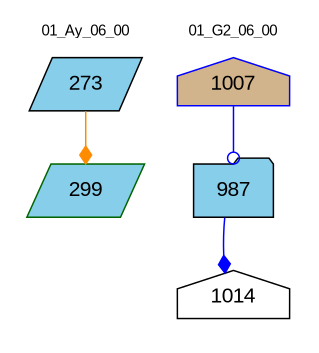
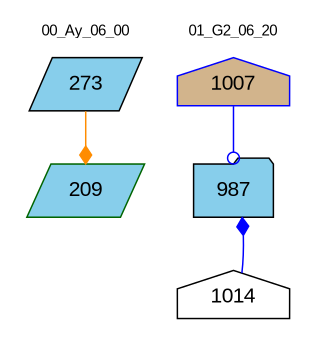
cluster "01_Ay_06_00": label "01_Ay_06_00" -> "00_Ay_06_00"
cluster "01_G2_06_00": label "01_G2_06_00" -> "01_G2_06_20"
node "299": label "299" -> "209"
edge "987" -> "1014": reversed
